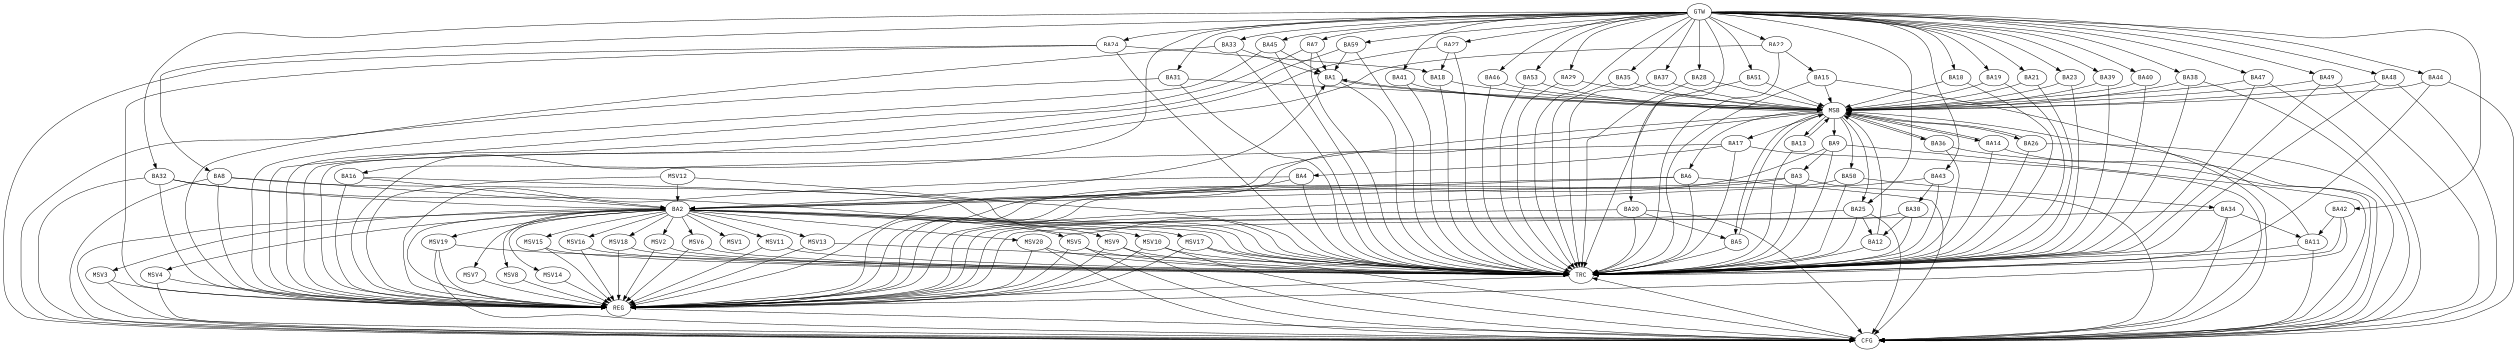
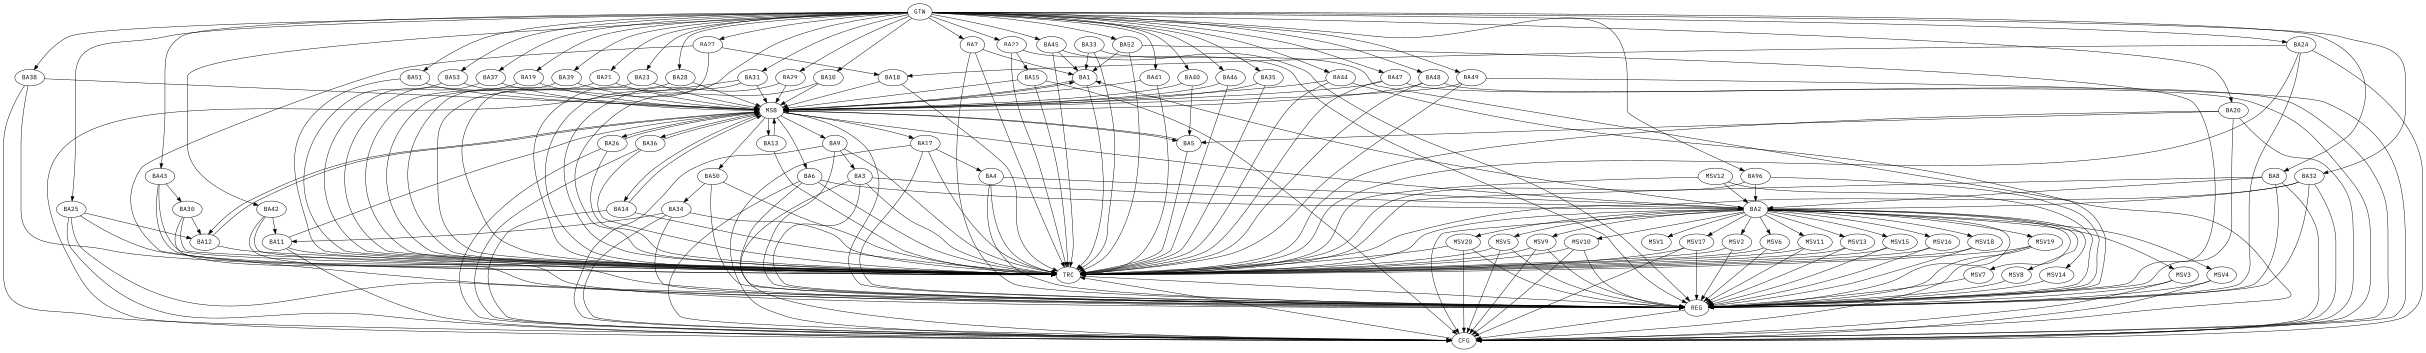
edge "GTW" -> "BA33": removed
node "BA59": label "BA59" -> "BA52"
edge "MSB" -> "BA25": now "MSB" -> "BA12"
node "BA16": label "BA16" -> "BA96"
edge "BA40" -> "TRC": now "BA40" -> "BA5"
